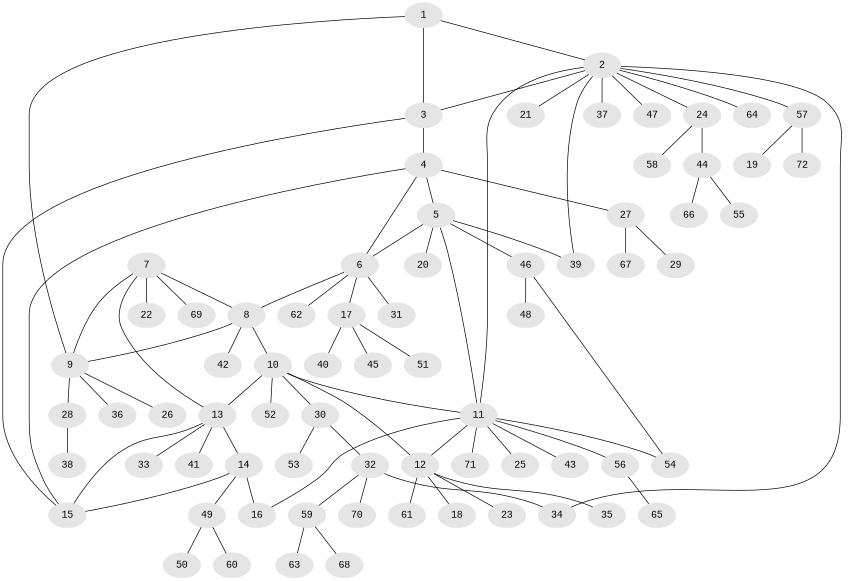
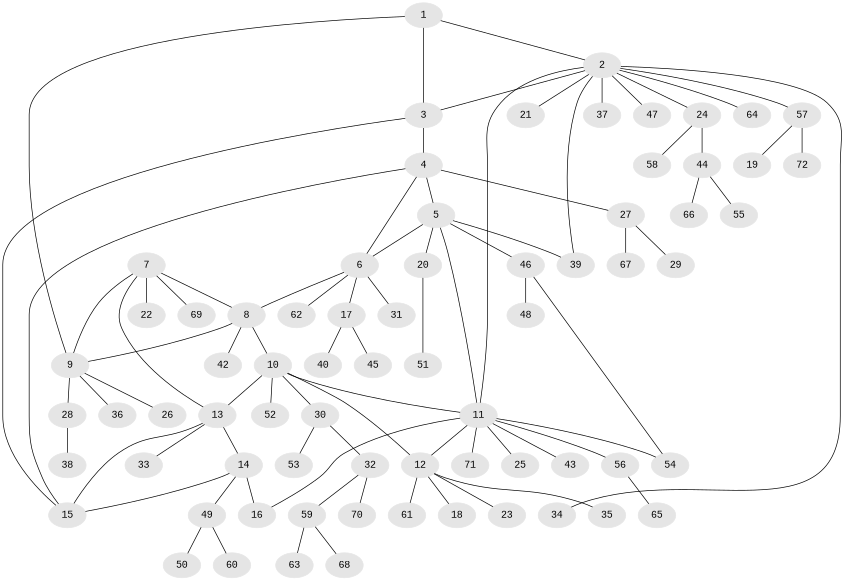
edge "17" -- "51": now "20" -- "51"
node "41": removed
edge "32" -- "34": removed
